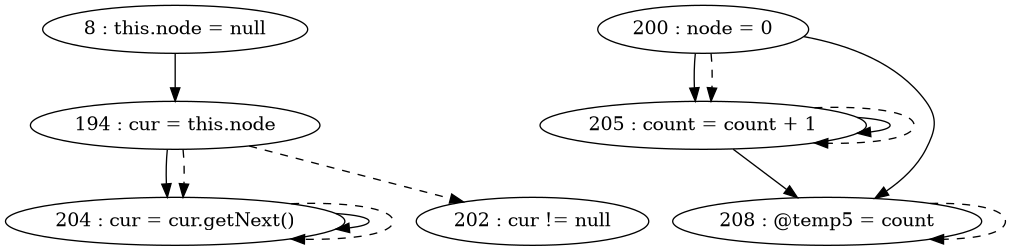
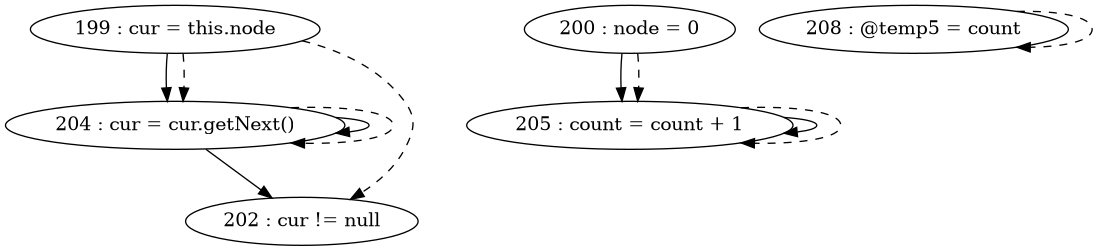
node "8 : this.node = null": removed
edge "200 : node = 0" -> "208 : @temp5 = count": removed
node "194 : cur = this.node": label "194 : cur = this.node" -> "199 : cur = this.node"
edge "205 : count = count + 1" -> "208 : @temp5 = count": removed
edge "204 : cur = cur.getNext()" -> "202 : cur != null": added
